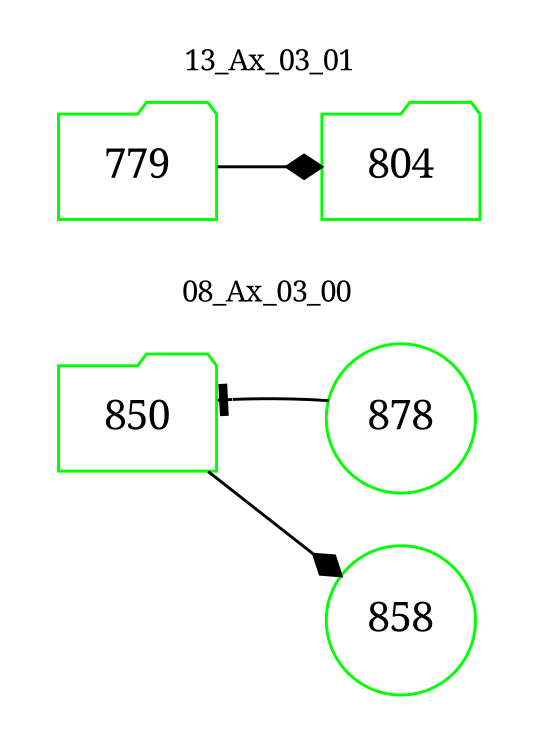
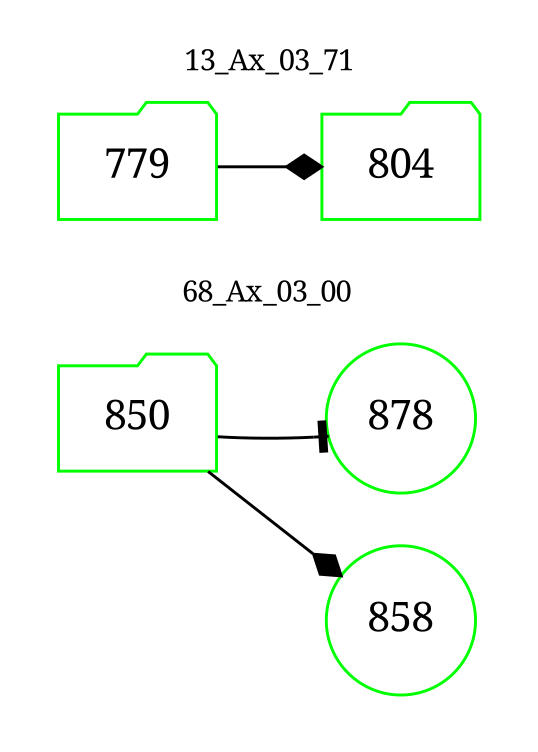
cluster "13_Ax_03_01": label "13_Ax_03_01" -> "13_Ax_03_71"
cluster "08_Ax_03_00": label "08_Ax_03_00" -> "68_Ax_03_00"
edge "878" -> "850": reversed
